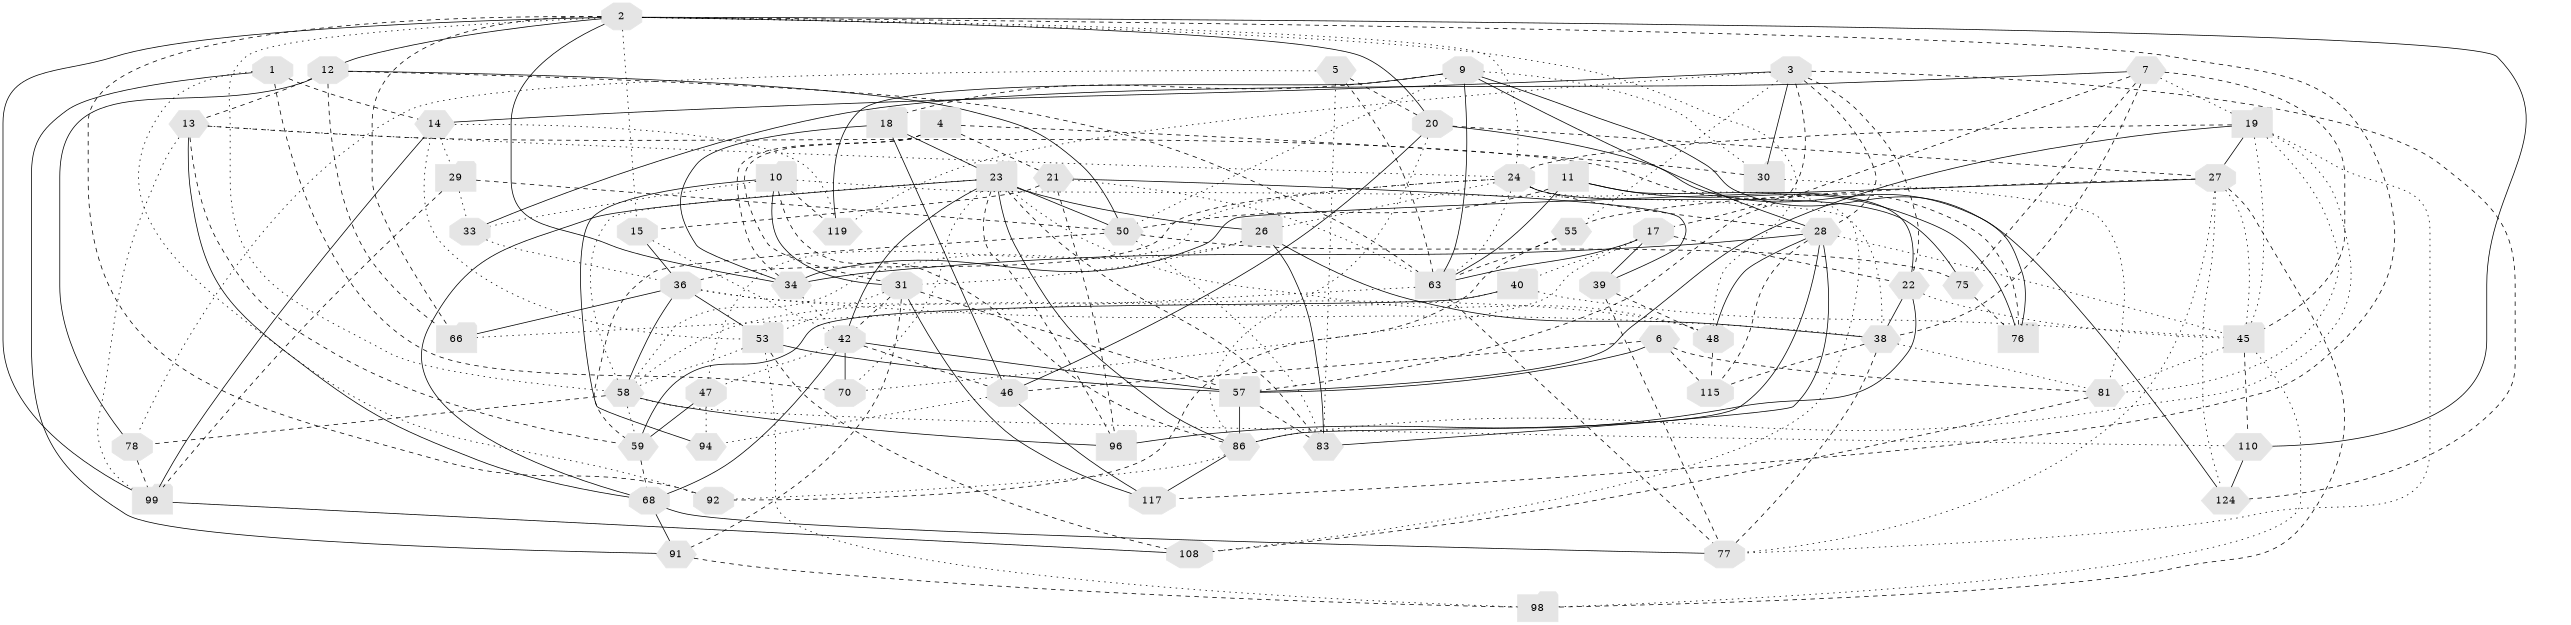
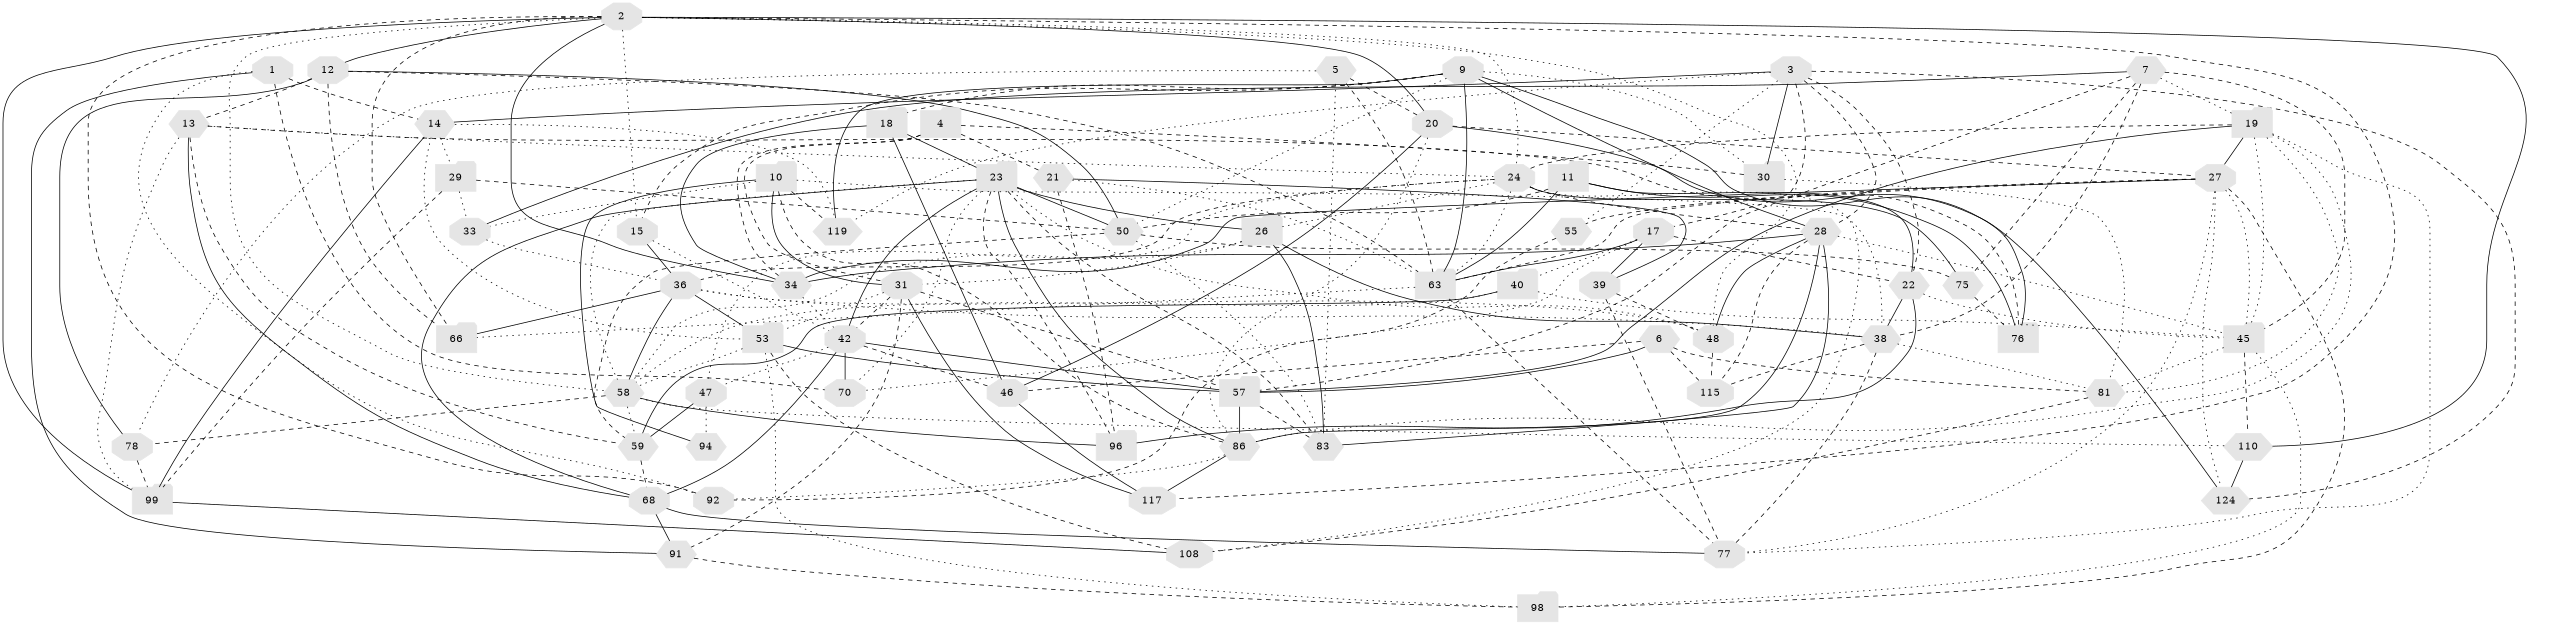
edge "21" -- "15": now "9" -- "15"
edge "55" -- "63": now "27" -- "63"
edge "46" -- "94": removed
